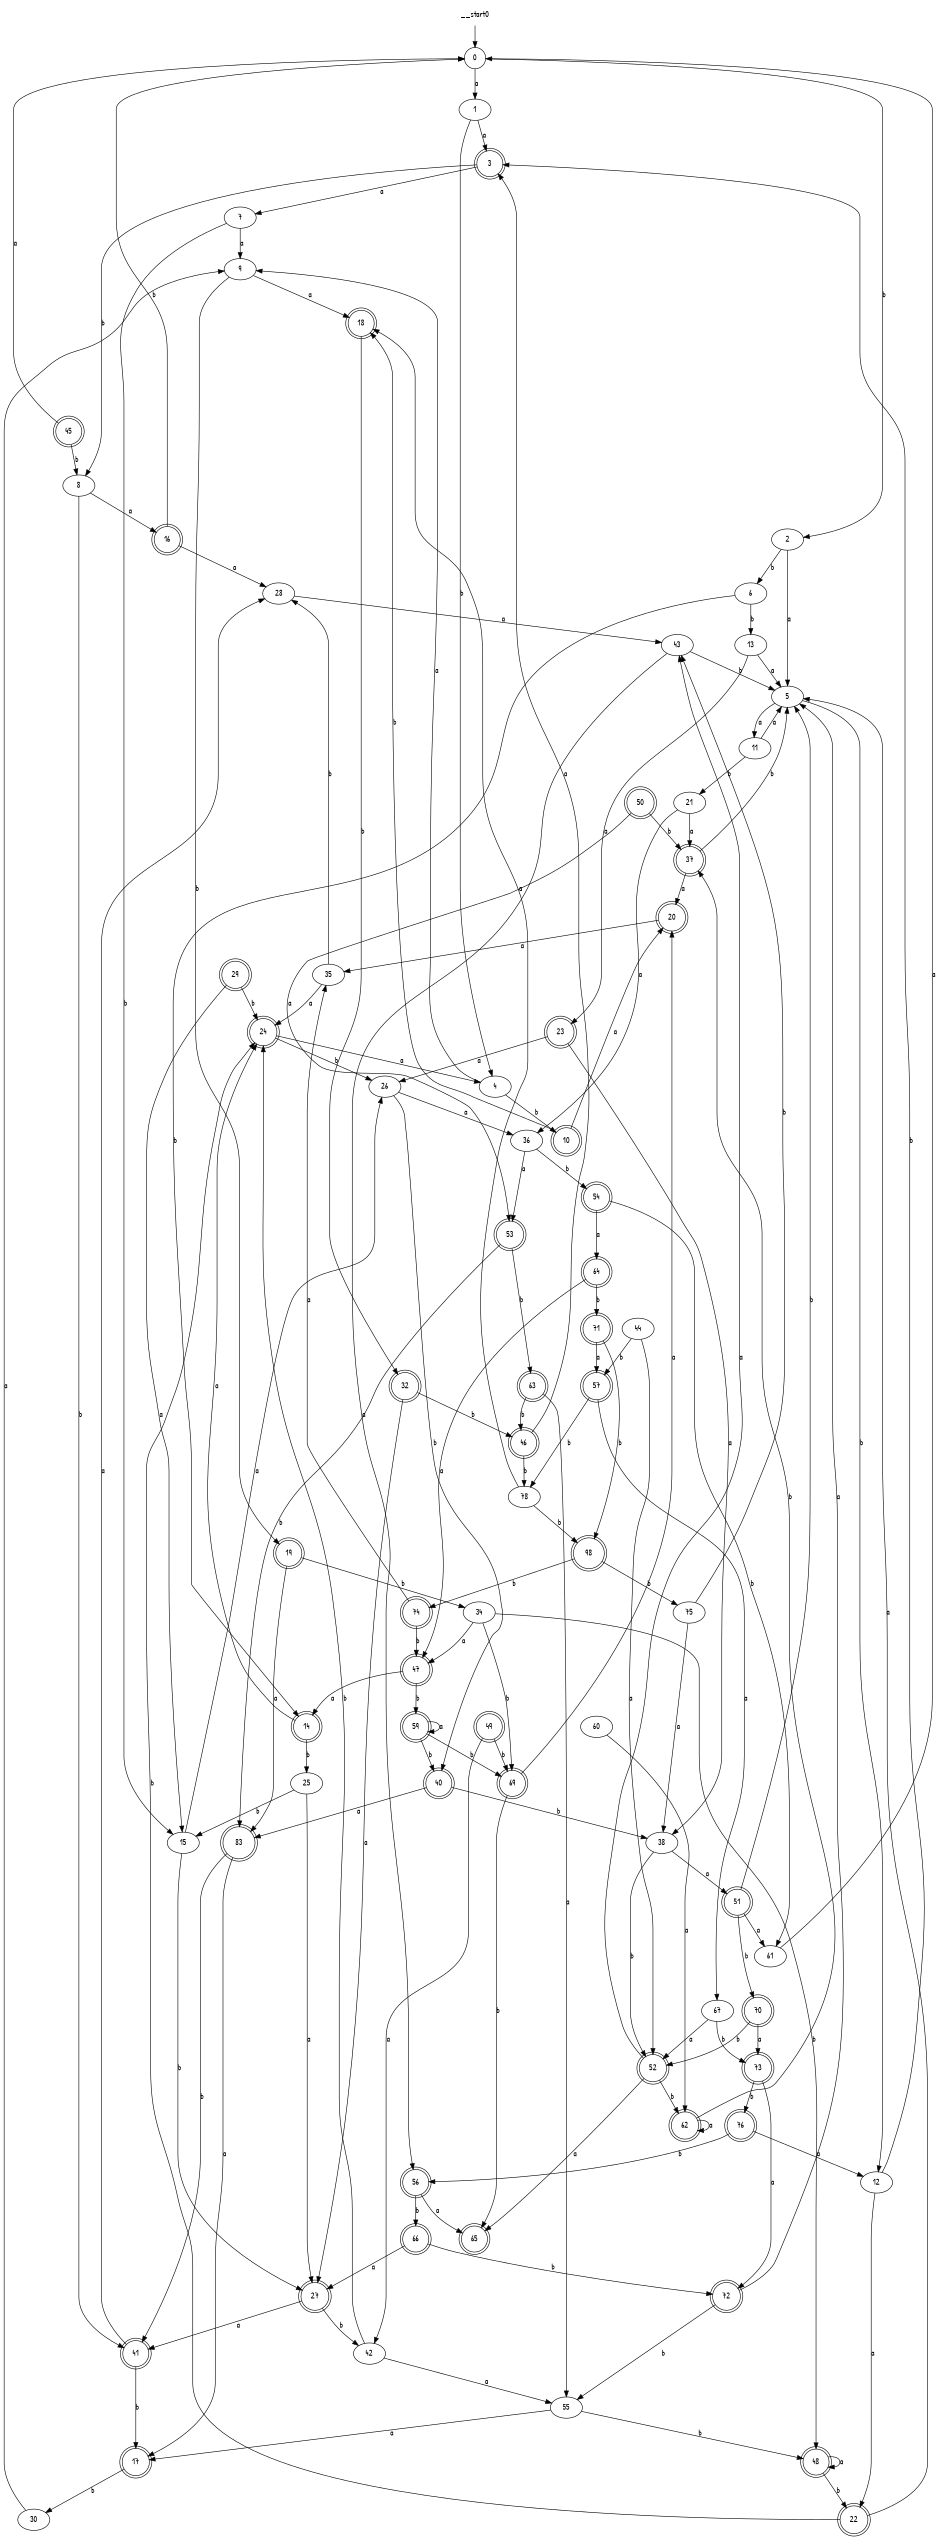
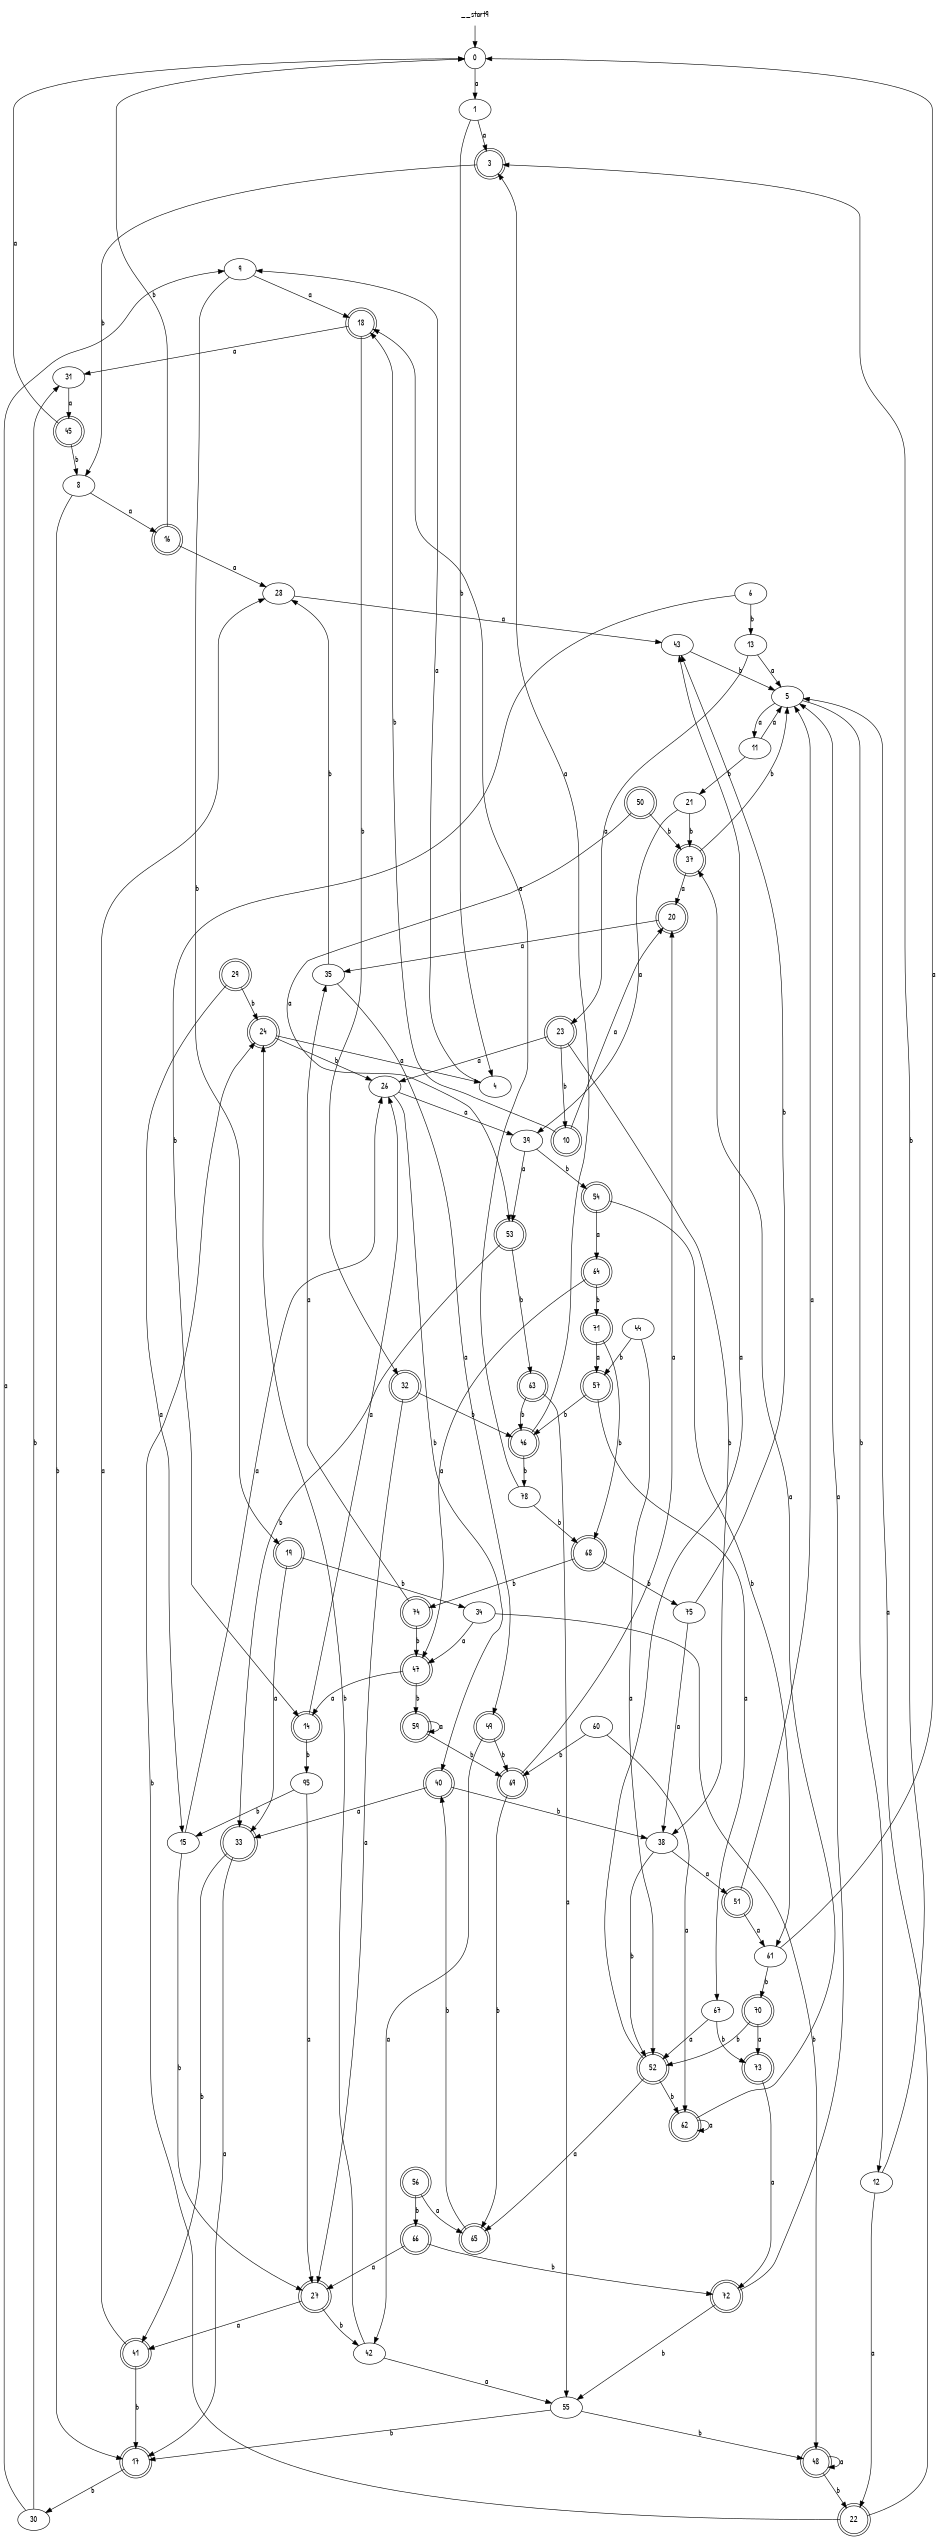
node "__start0": label "__start0" -> "__start9"
node "7": removed
node "31": added
node "2": removed
edge "21" -> "37": label "a" -> "b"
edge "35" -> "24": now "35" -> "49"
edge "4" -> "10": now "23" -> "10"
node "36": label "36" -> "39"
edge "51" -> "5": label "b" -> "a"
edge "43" -> "56": removed, label "a"
edge "14" -> "24": now "14" -> "26"
edge "8" -> "41": now "8" -> "17"
edge "57" -> "78": now "57" -> "46"
edge "23" -> "38": label "a" -> "b"
edge "62" -> "37": label "b" -> "a"
node "98": label "98" -> "68"
edge "34" -> "69": now "60" -> "69"
edge "59" -> "40": now "65" -> "40"
node "25": label "25" -> "95"
node "83": label "83" -> "33"
edge "51" -> "70": now "61" -> "70"
node "76": removed
edge "55" -> "17": label "a" -> "b"
